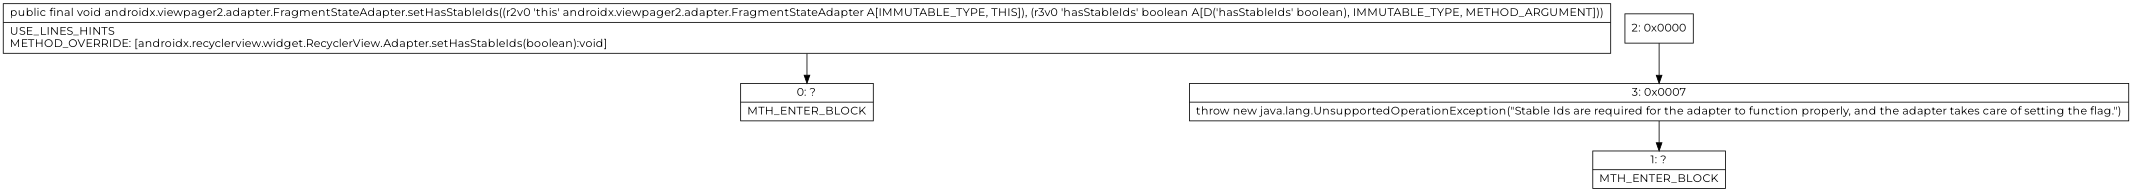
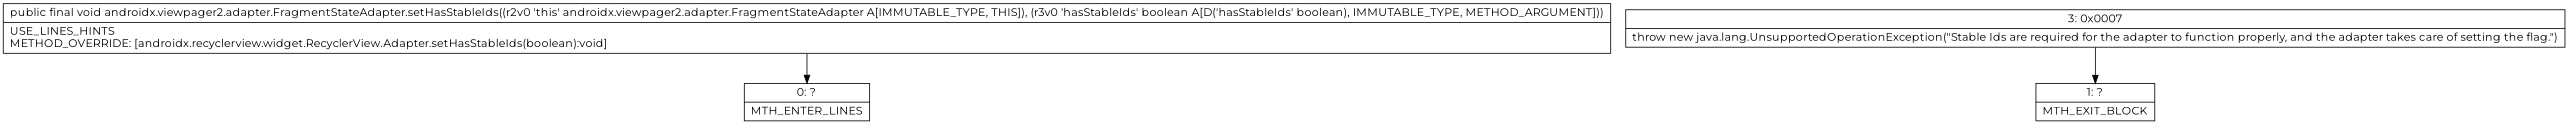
node "2: 0x0000": removed
node "0: ?": text "MTH_ENTER_BLOCK" -> "MTH_ENTER_LINES"
node "1: ?": text "MTH_ENTER_BLOCK" -> "MTH_EXIT_BLOCK"
